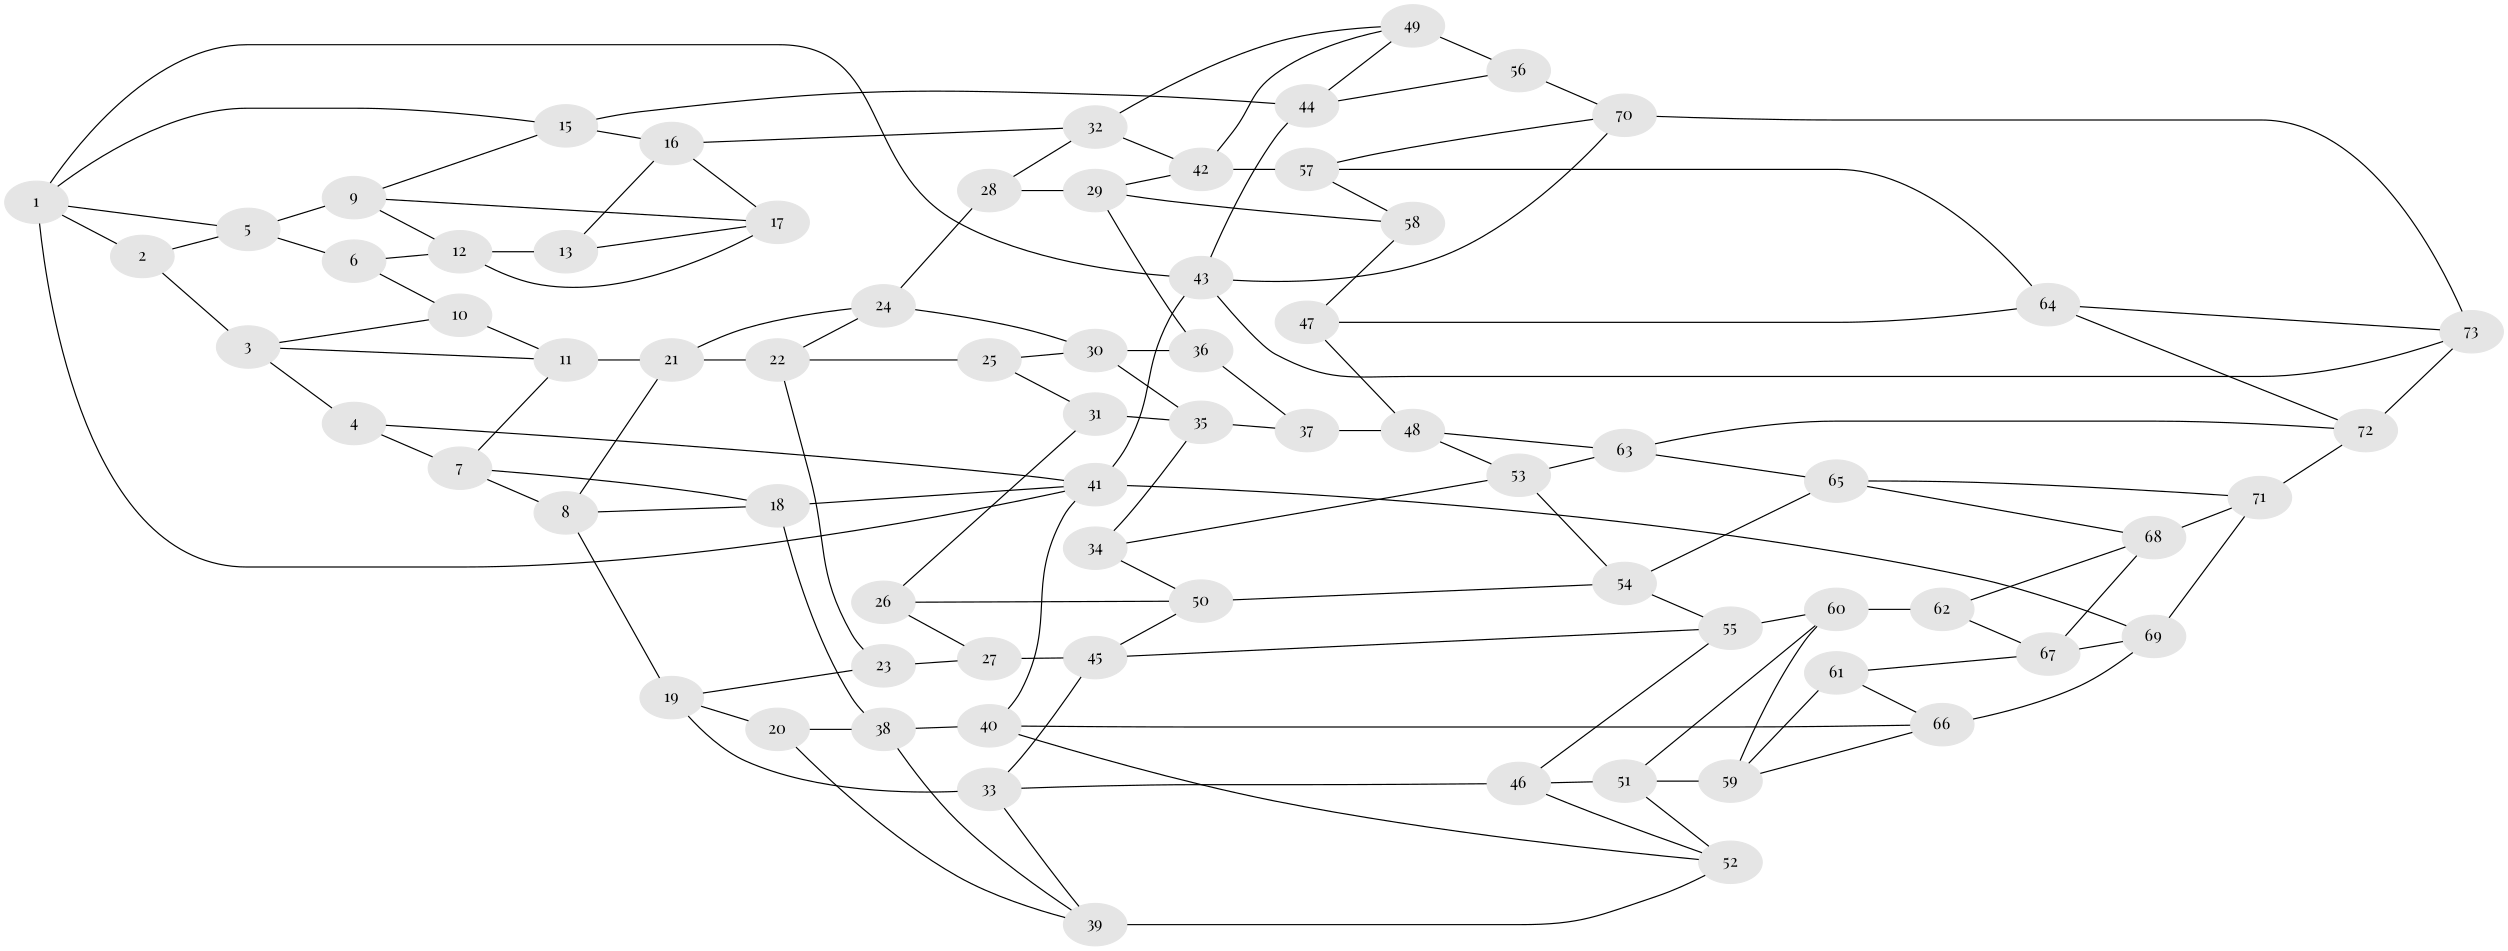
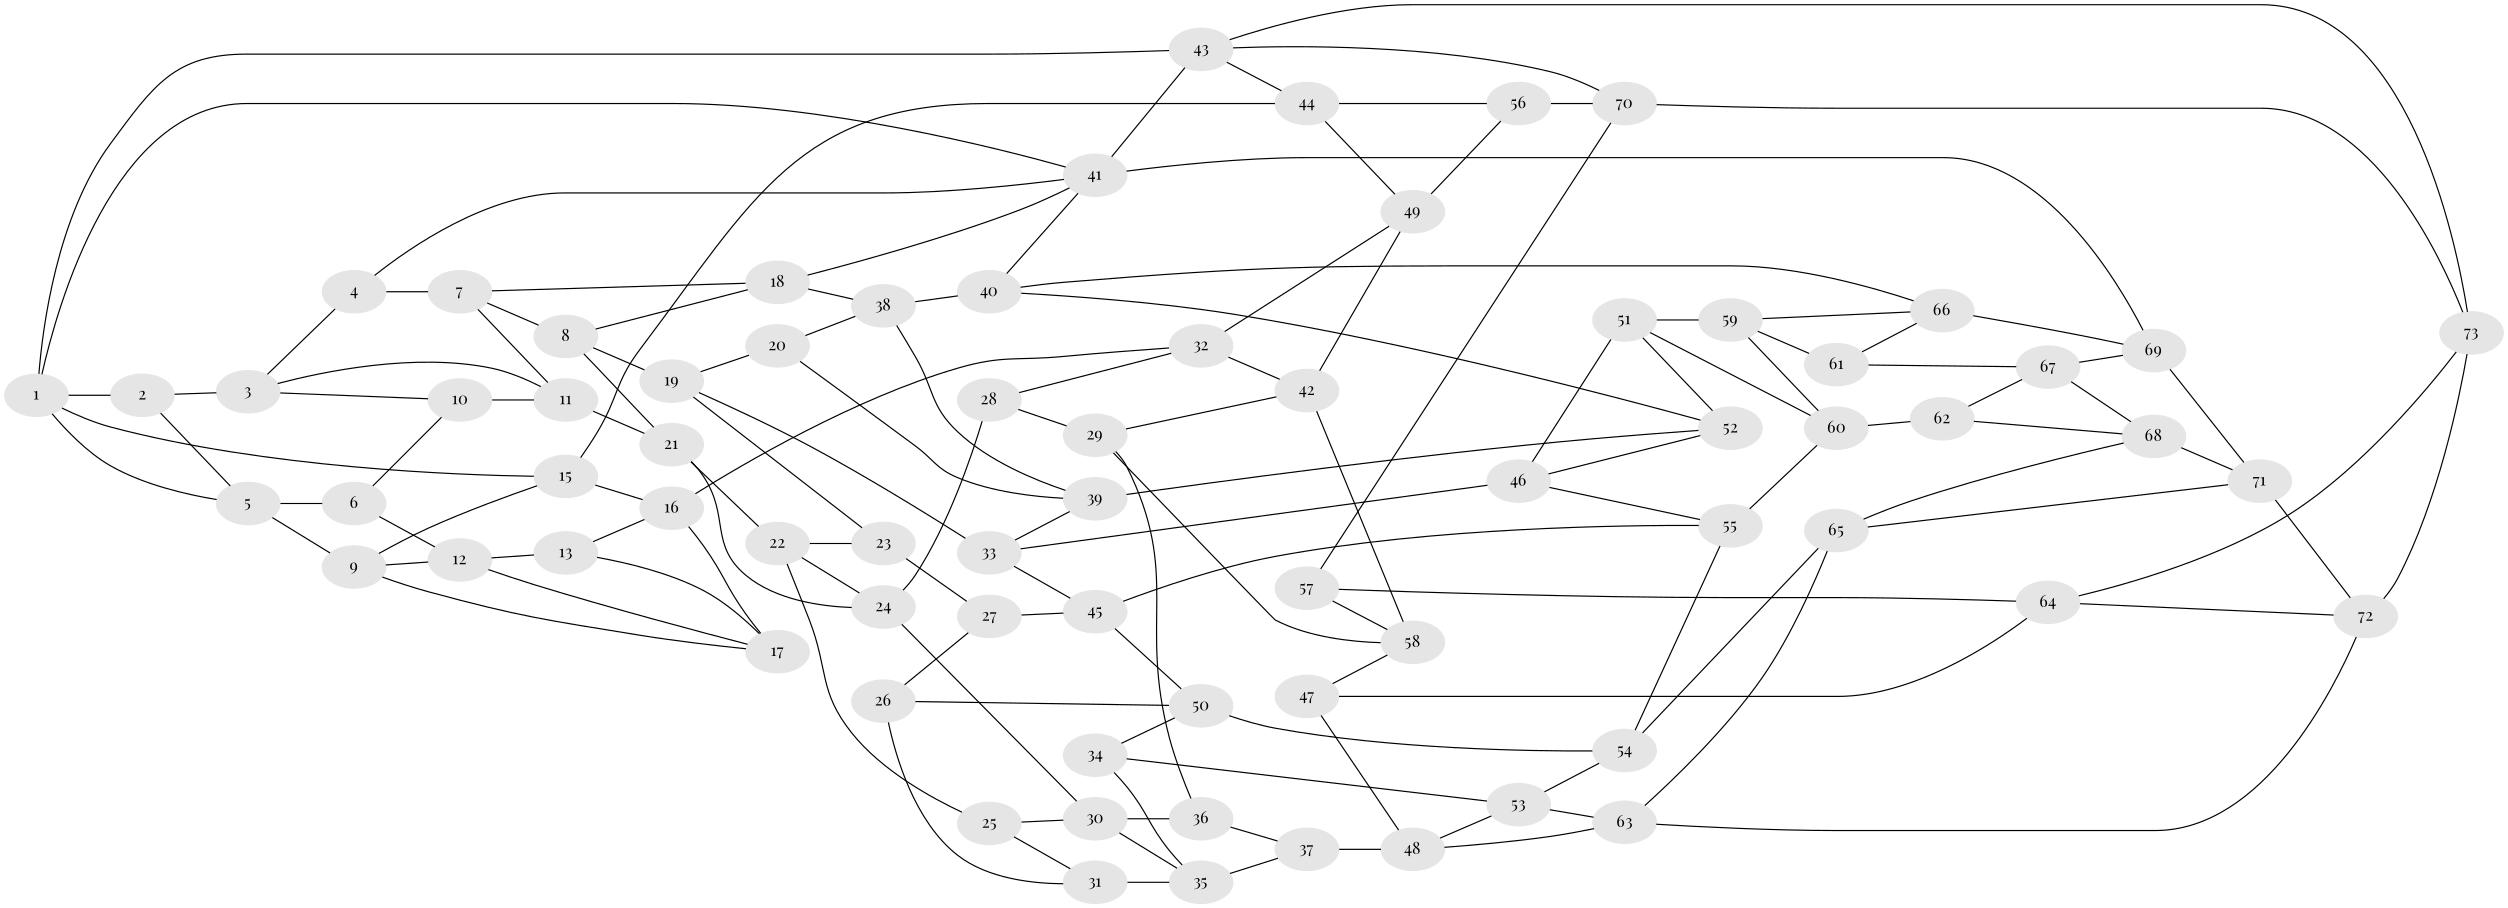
edge "42" -- "57": now "42" -- "58"
